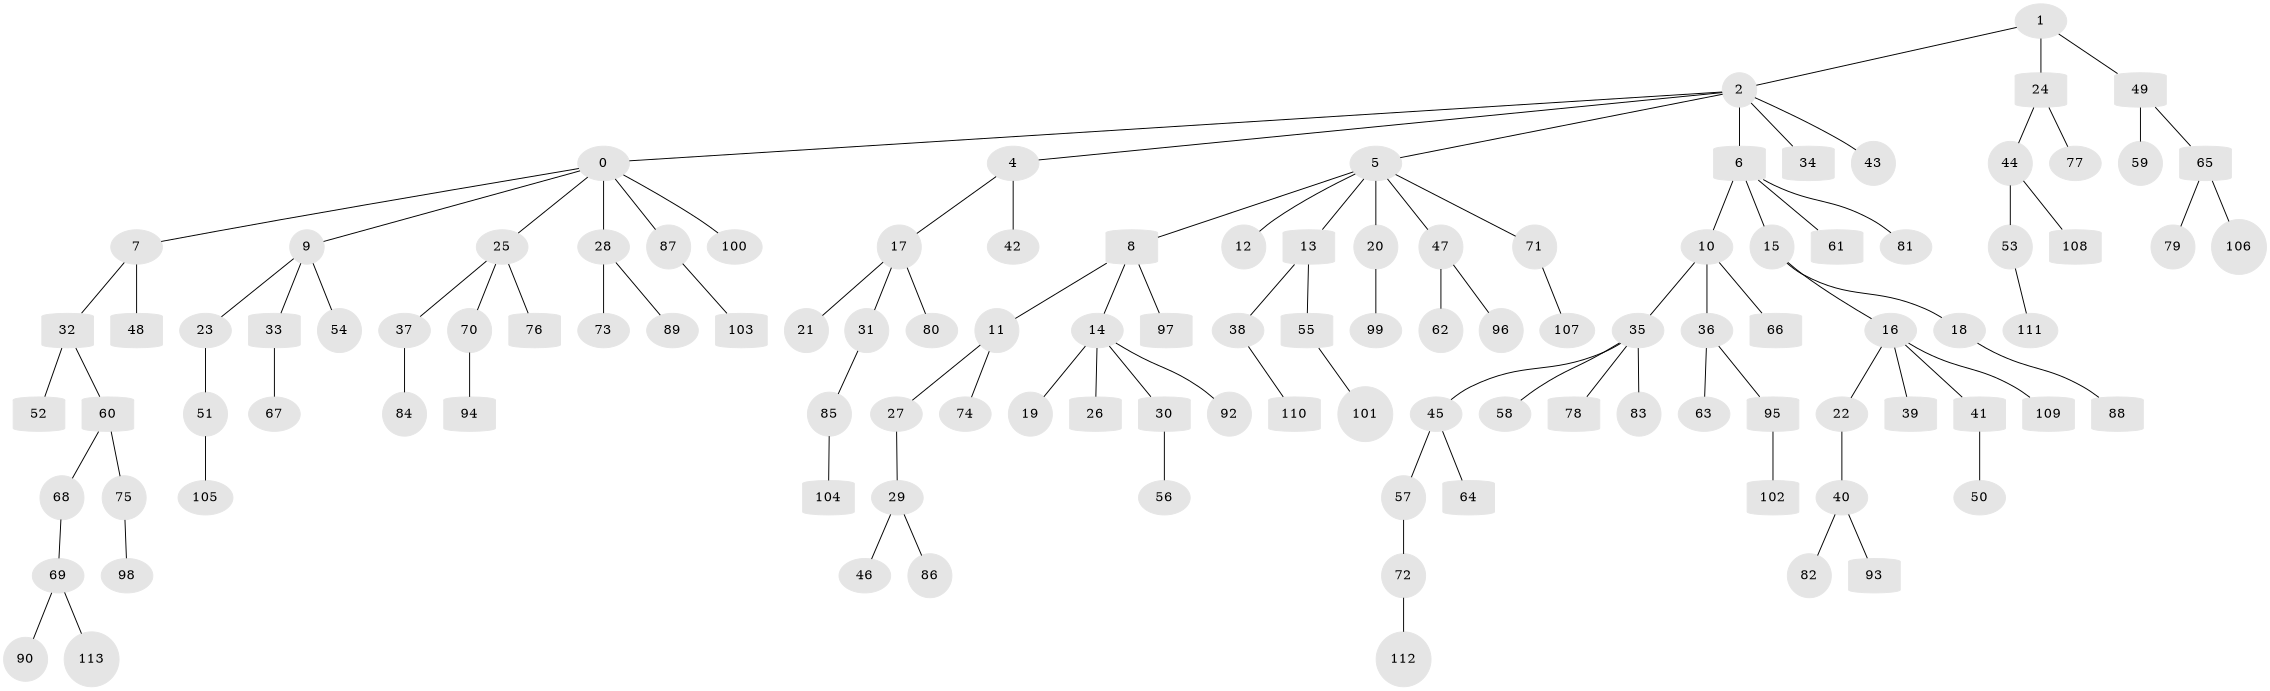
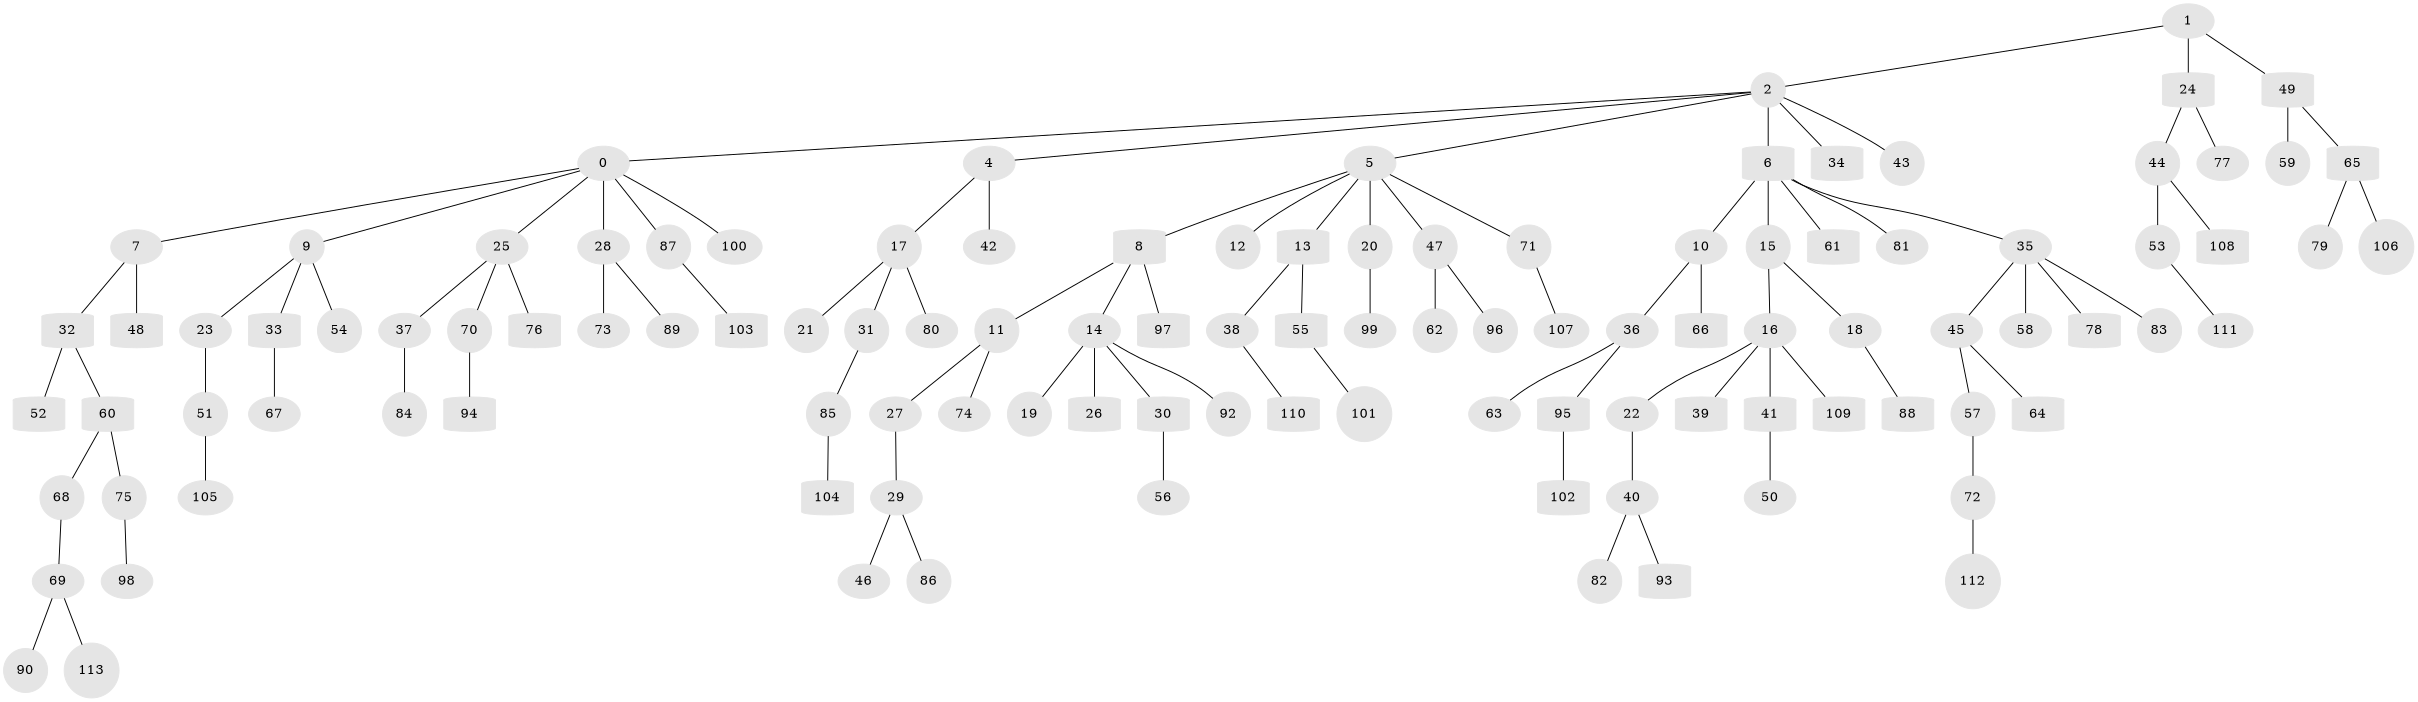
edge "10" -- "35": now "6" -- "35"
